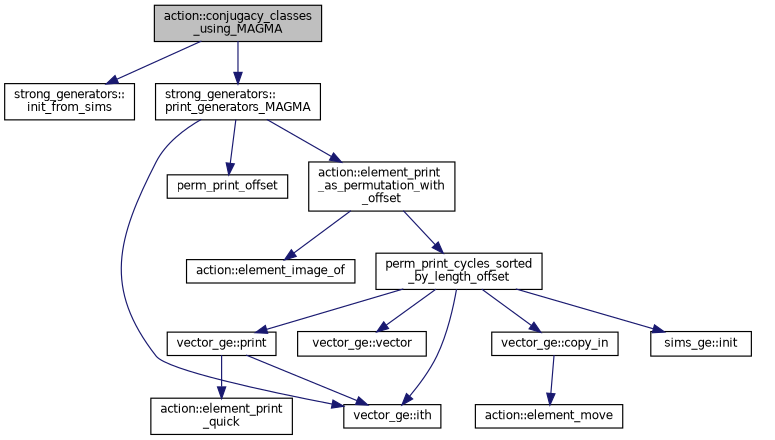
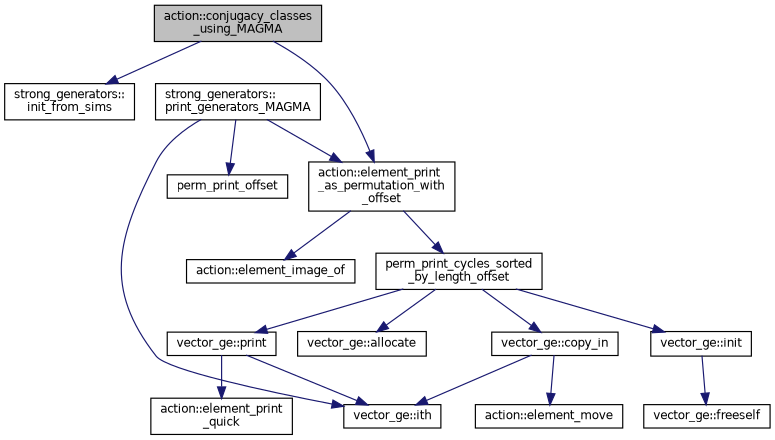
edge "action::conjugacy_classes _using_MAGMA" -> "strong_generators:: print_generators_MAGMA": now "action::conjugacy_classes _using_MAGMA" -> "action::element_print _as_permutation_with _offset"
node "vector_ge::vector": label "vector_ge::vector" -> "vector_ge::allocate"
node "sims_ge::init": label "sims_ge::init" -> "vector_ge::init"
edge "perm_print_cycles_sorted _by_length_offset" -> "vector_ge::ith": now "vector_ge::copy_in" -> "vector_ge::ith"
node "vector_ge::freeself": added
